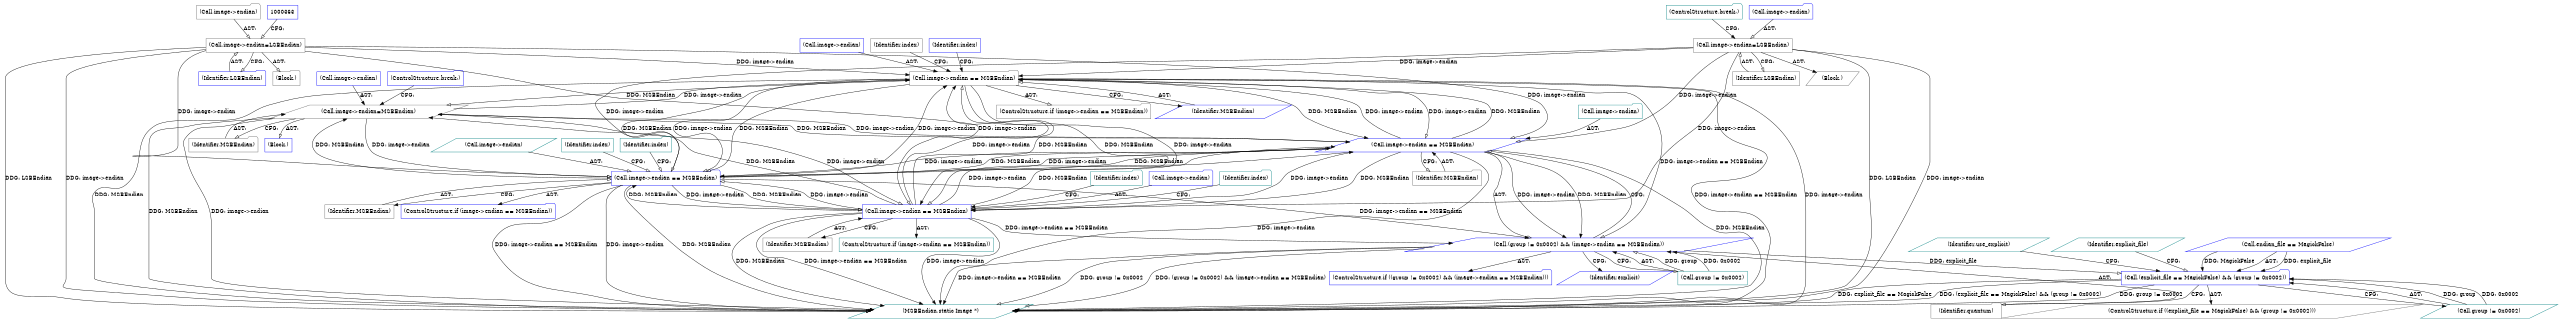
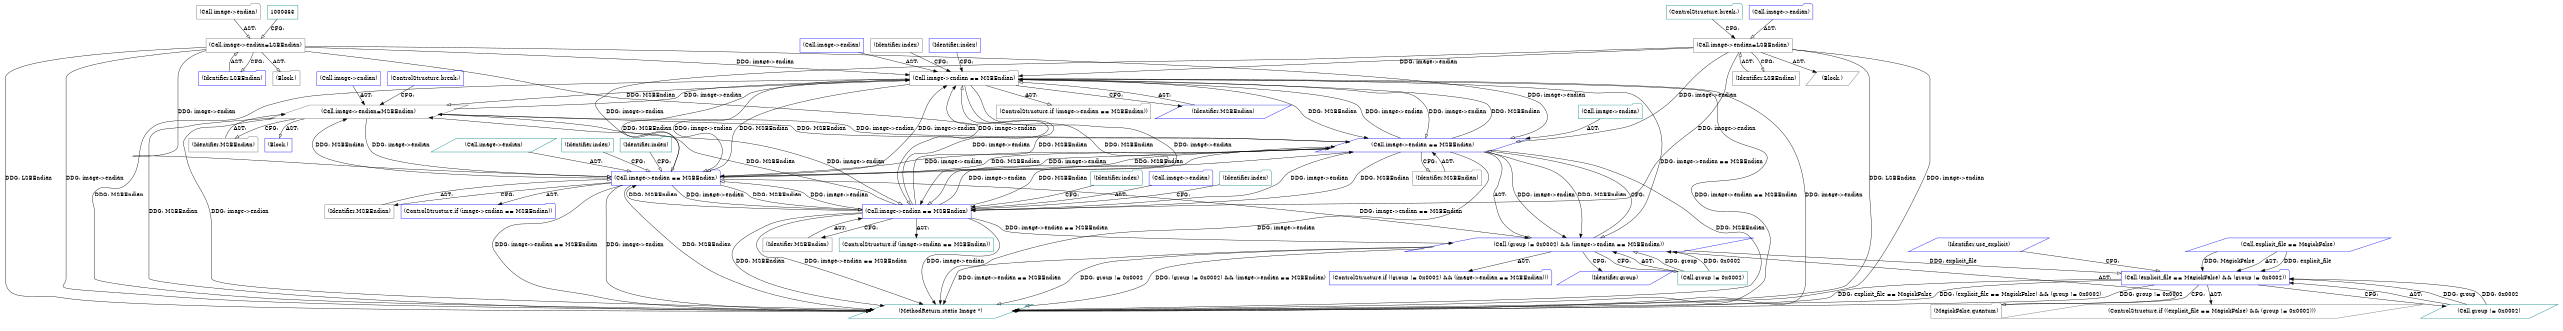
node "1000363": color blue -> teal
node "(Identifier,use_explicit)": color teal -> blue
node "(Identifier,explicit_file)": removed
node "(Call,endian_file == MagickFalse)": label "(Call,endian_file == MagickFalse)" -> "(Call,explicit_file == MagickFalse)"
edge "(Identifier,use_explicit)" -> "(Call,(explicit_file == MagickFalse) && (group != 0x0002))": arrowhead normal -> onormal
node "(Identifier,explicit)": label "(Identifier,explicit)" -> "(Identifier,group)"
node "(MSBEndian,static Image *)": label "(MSBEndian,static Image *)" -> "(MethodReturn,static Image *)"
node "(Identifier,quantum)": label "(Identifier,quantum)" -> "(MagickFalse,quantum)"
